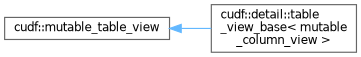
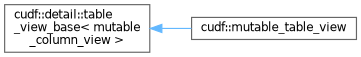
edge "cudf::detail::table _view_base< mutable _column_view >" -> "cudf::mutable_table_view": reversed
